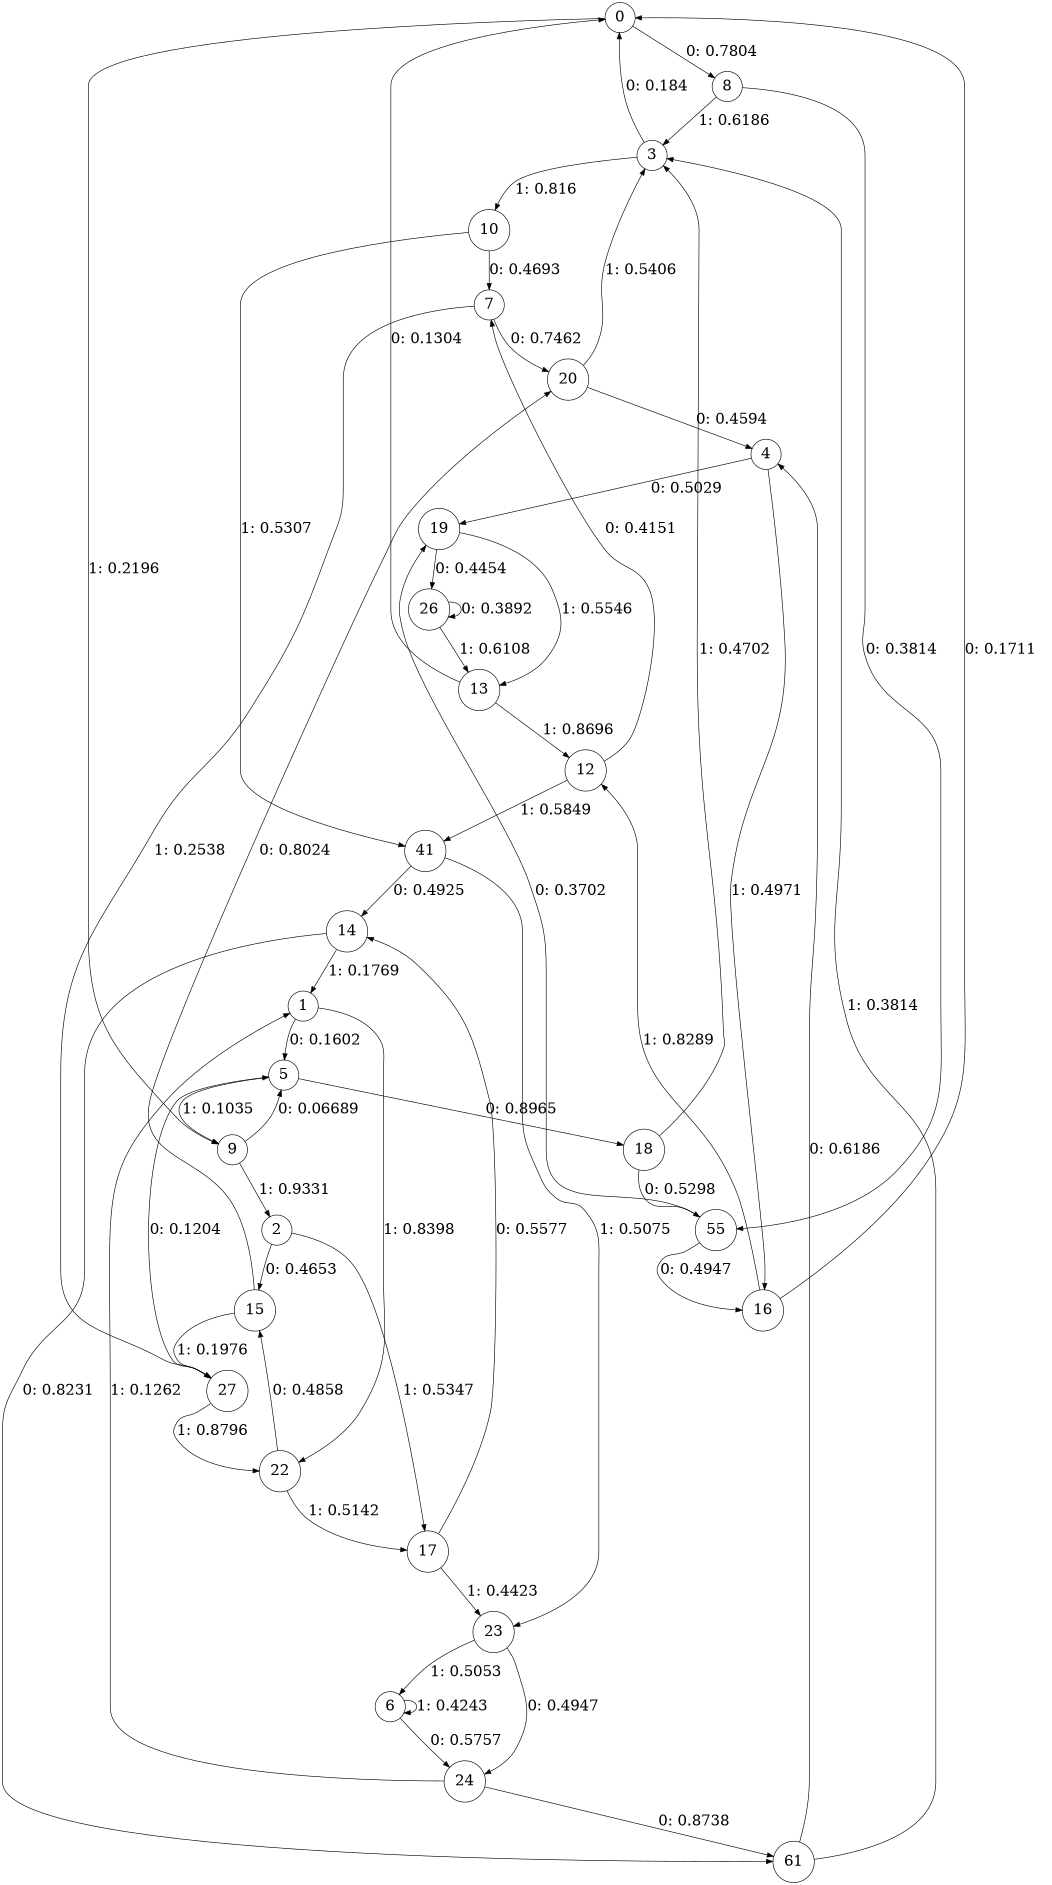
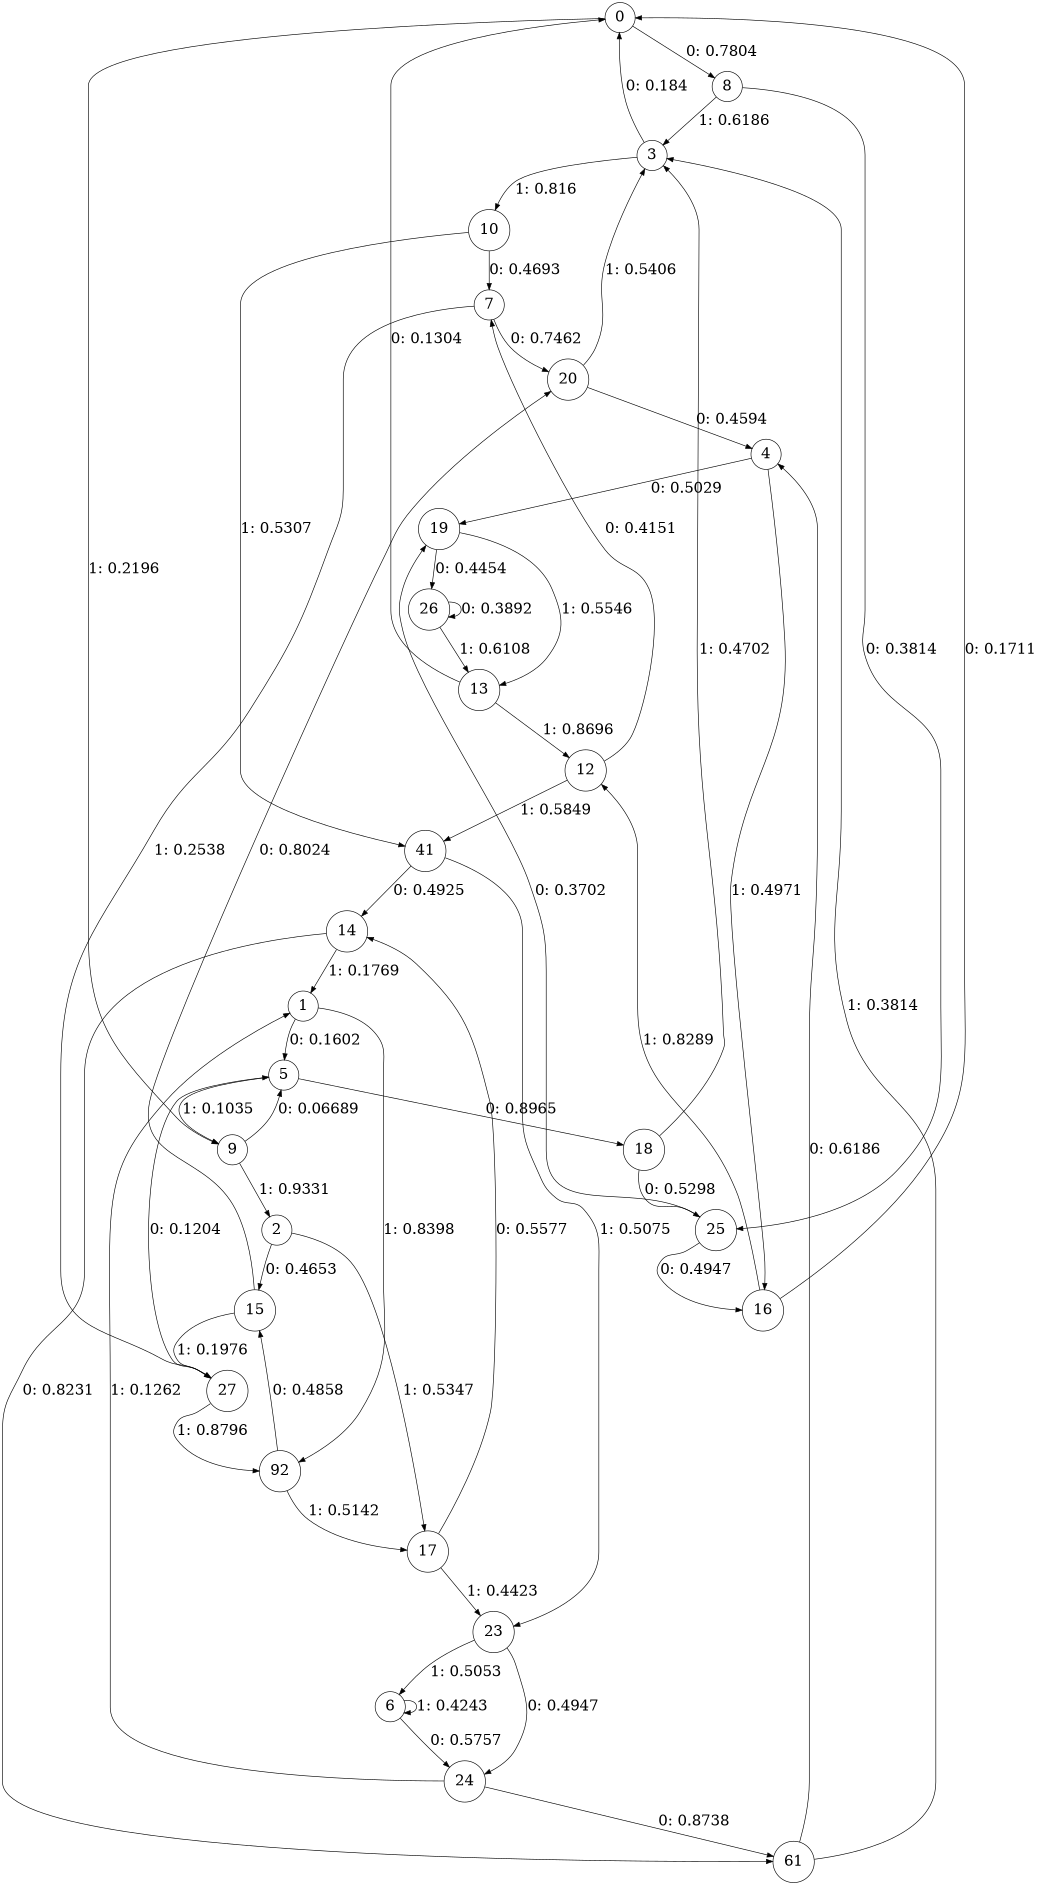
node "55": label "55" -> "25"
node "22": label "22" -> "92"
